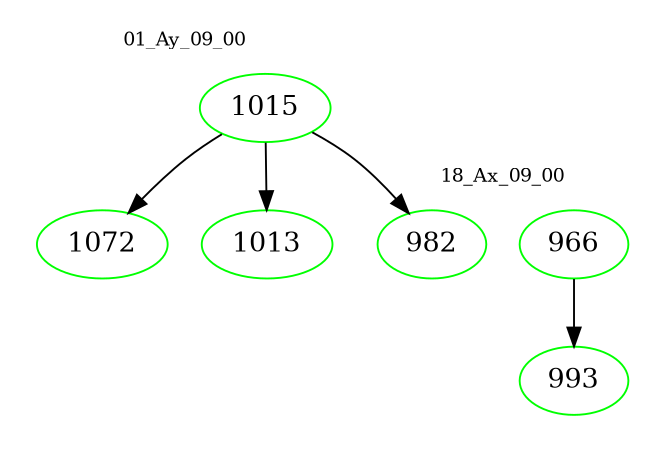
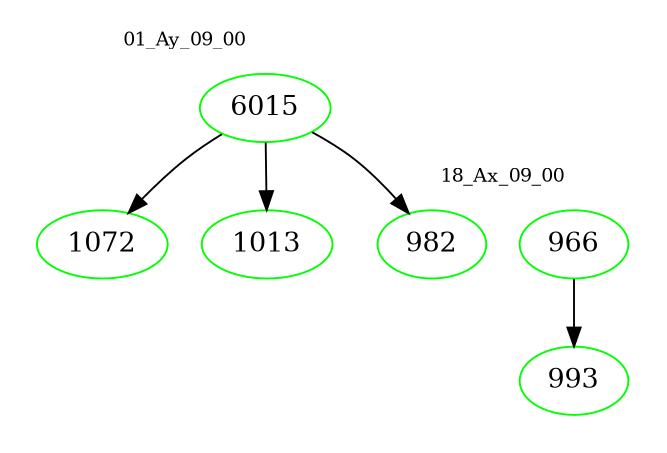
node "1015": label "1015" -> "6015"
